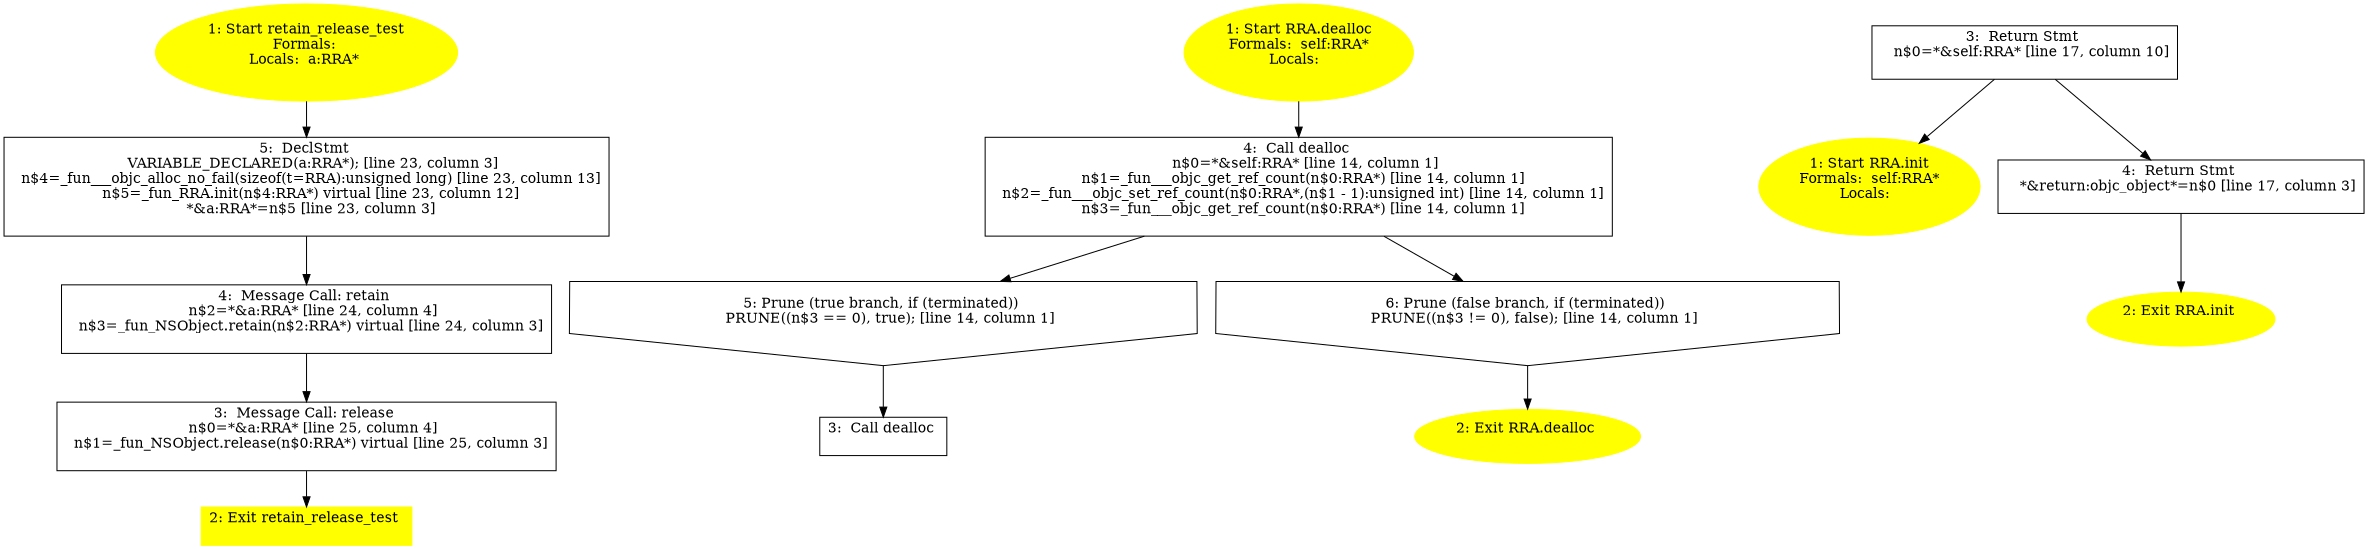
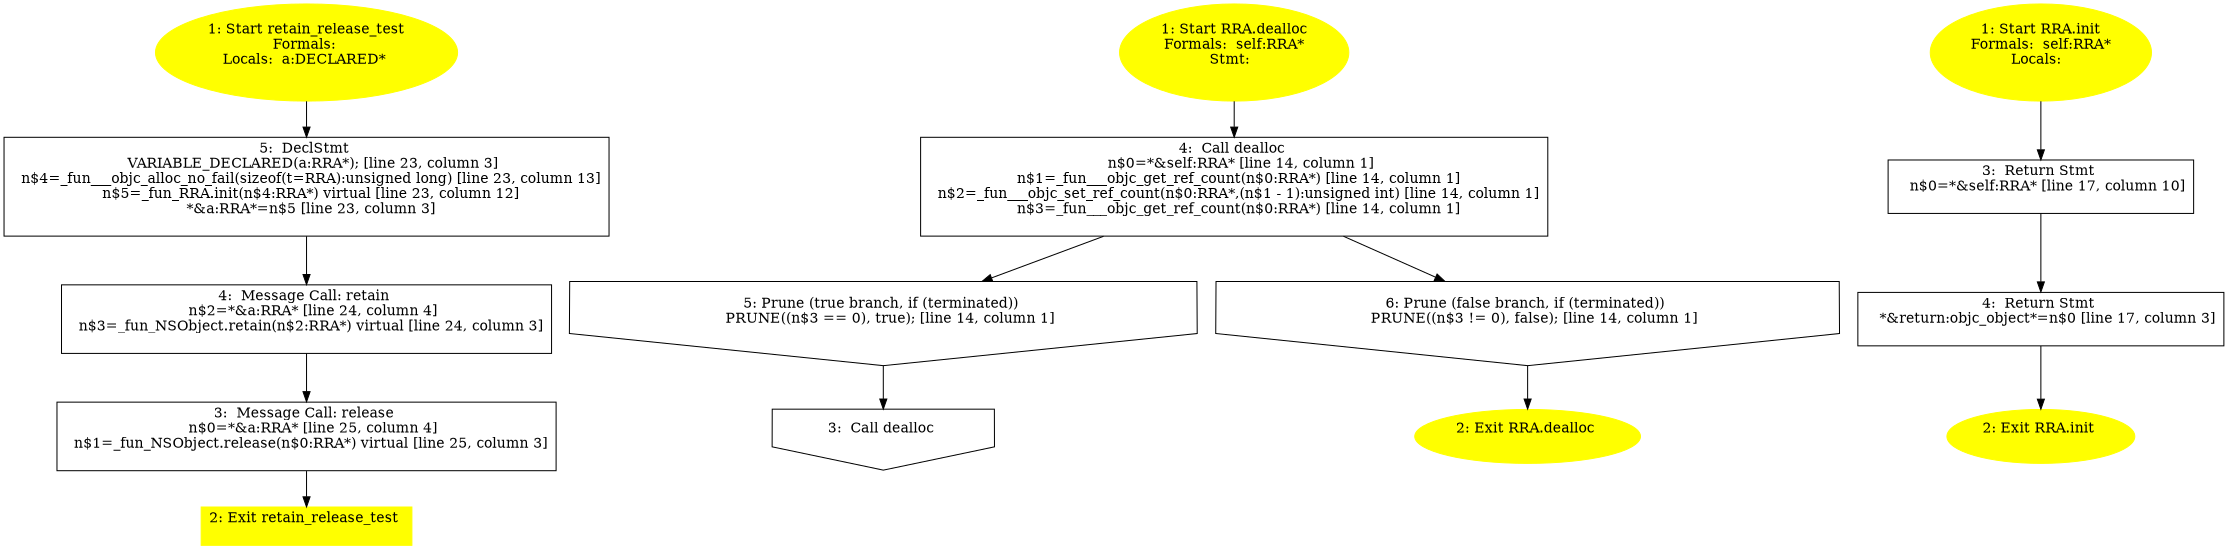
node "1: Start retain_release_test Formals: Locals:  a:RRA*": label "1: Start retain_release_test Formals: Locals:  a:RRA*" -> "1: Start retain_release_test Formals: Locals:  a:DECLARED*"
node "1: Start RRA.dealloc Formals:  self:RRA* Locals:": label "1: Start RRA.dealloc Formals:  self:RRA* Locals:" -> "1: Start RRA.dealloc Formals:  self:RRA* Stmt:"
edge "3:  Return Stmt n$0=*&self:RRA* [line 17, column 10]" -> "1: Start RRA.init Formals:  self:RRA* Locals:": reversed
node "3:  Call dealloc": shape box -> invhouse
